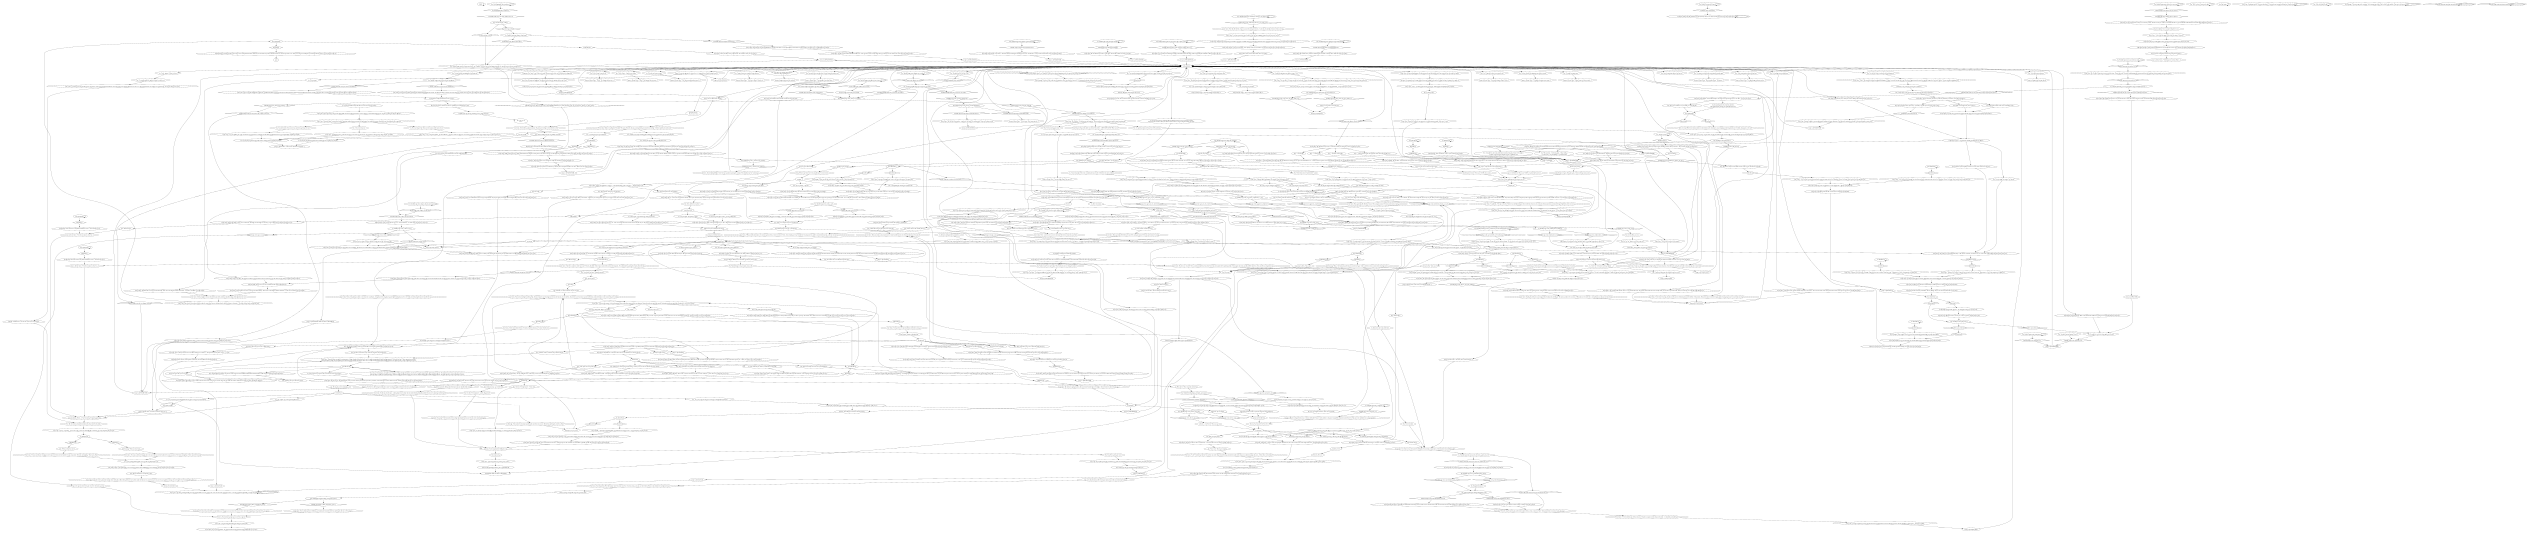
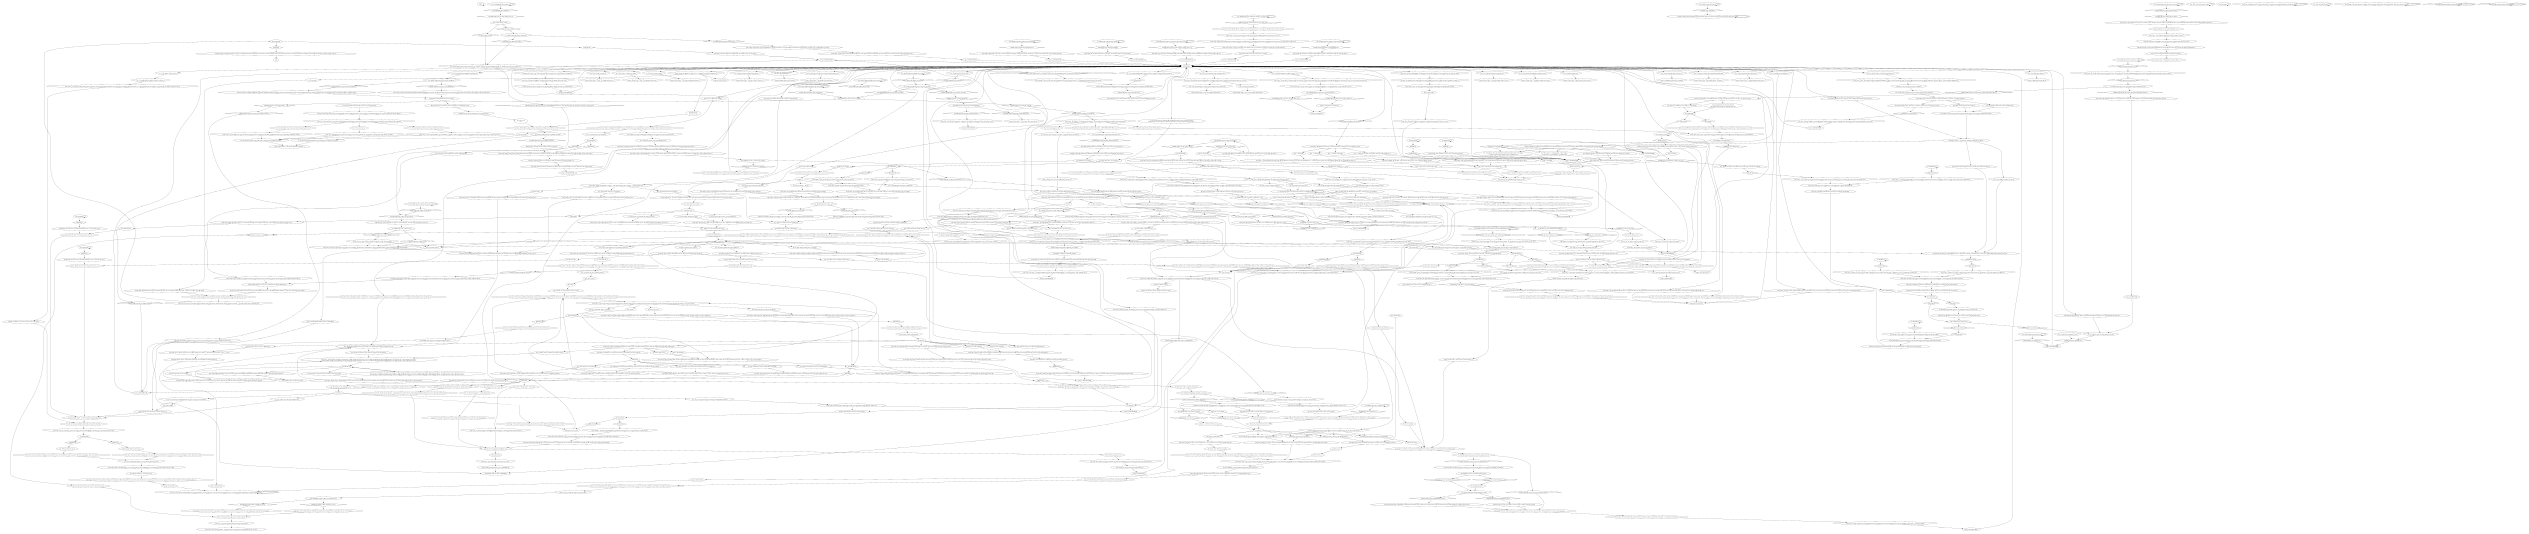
node "Jump to: [cargo.jump_whictecheck_completed]": added
node "Jump to: [cargo.evrart_main_hub_reached]": removed
node "Volition: No.": removed
node "Perception (Sight): Grotesquely magnified by his +6 glasses.": added
node "You: Stand strong.": added
